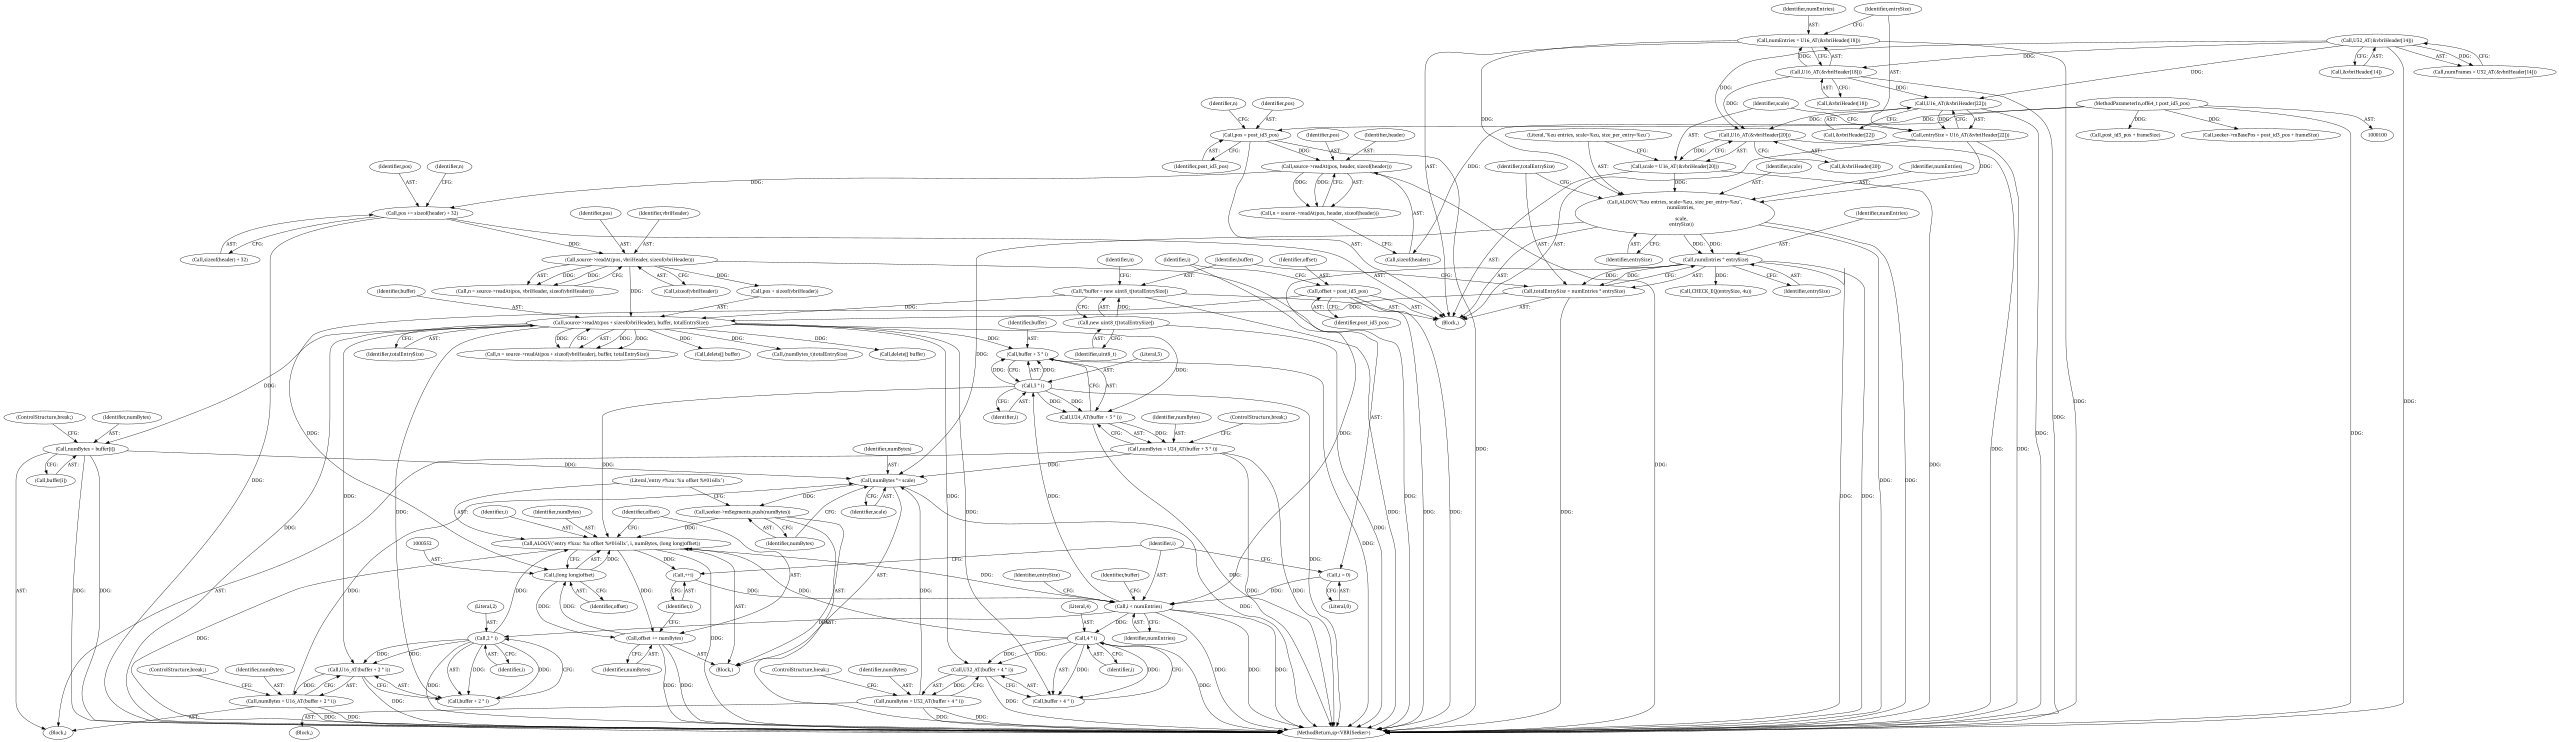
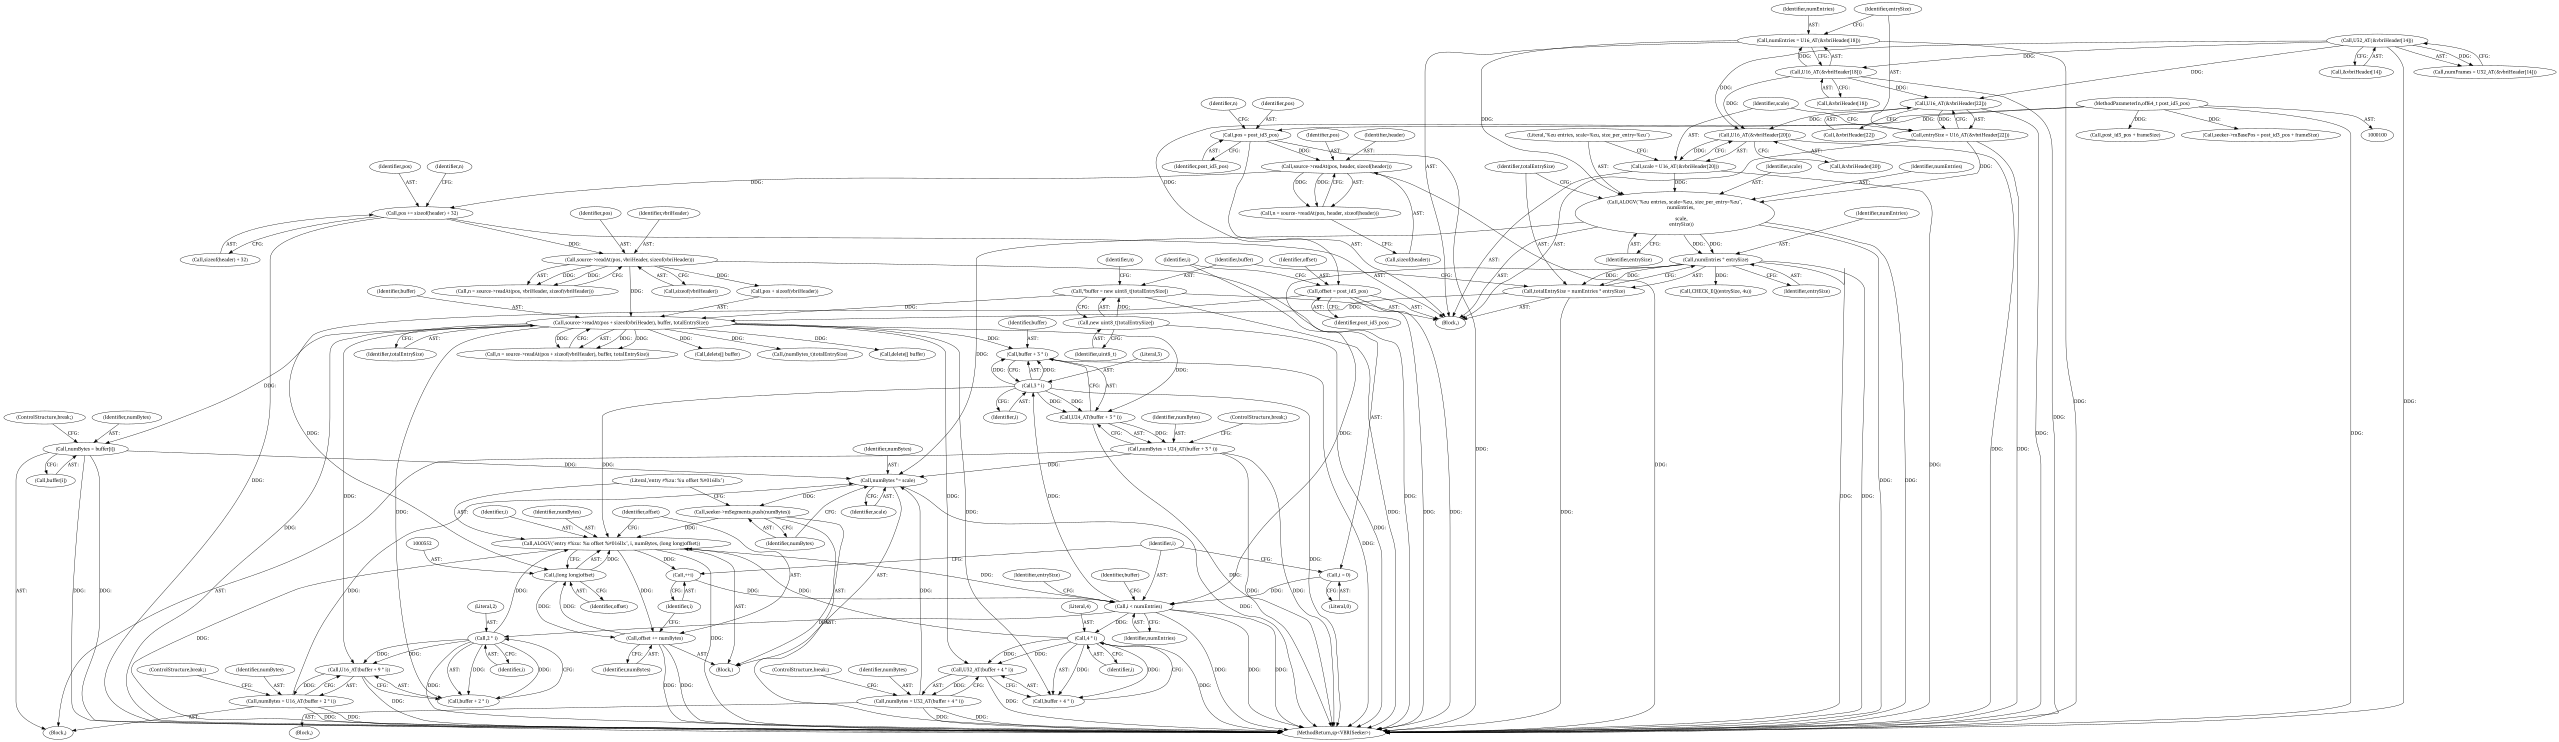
edge "(MethodParameterIn,off64_t post_id3_pos)" -> "(Call,sizeof(header))": now "(MethodParameterIn,off64_t post_id3_pos)" -> "(Call,offset = post_id3_pos)"
node "(Call,U16_AT(buffer + 2 * i))": label "(Call,U16_AT(buffer + 2 * i))" -> "(Call,U16_AT(buffer + 9 * i))"
